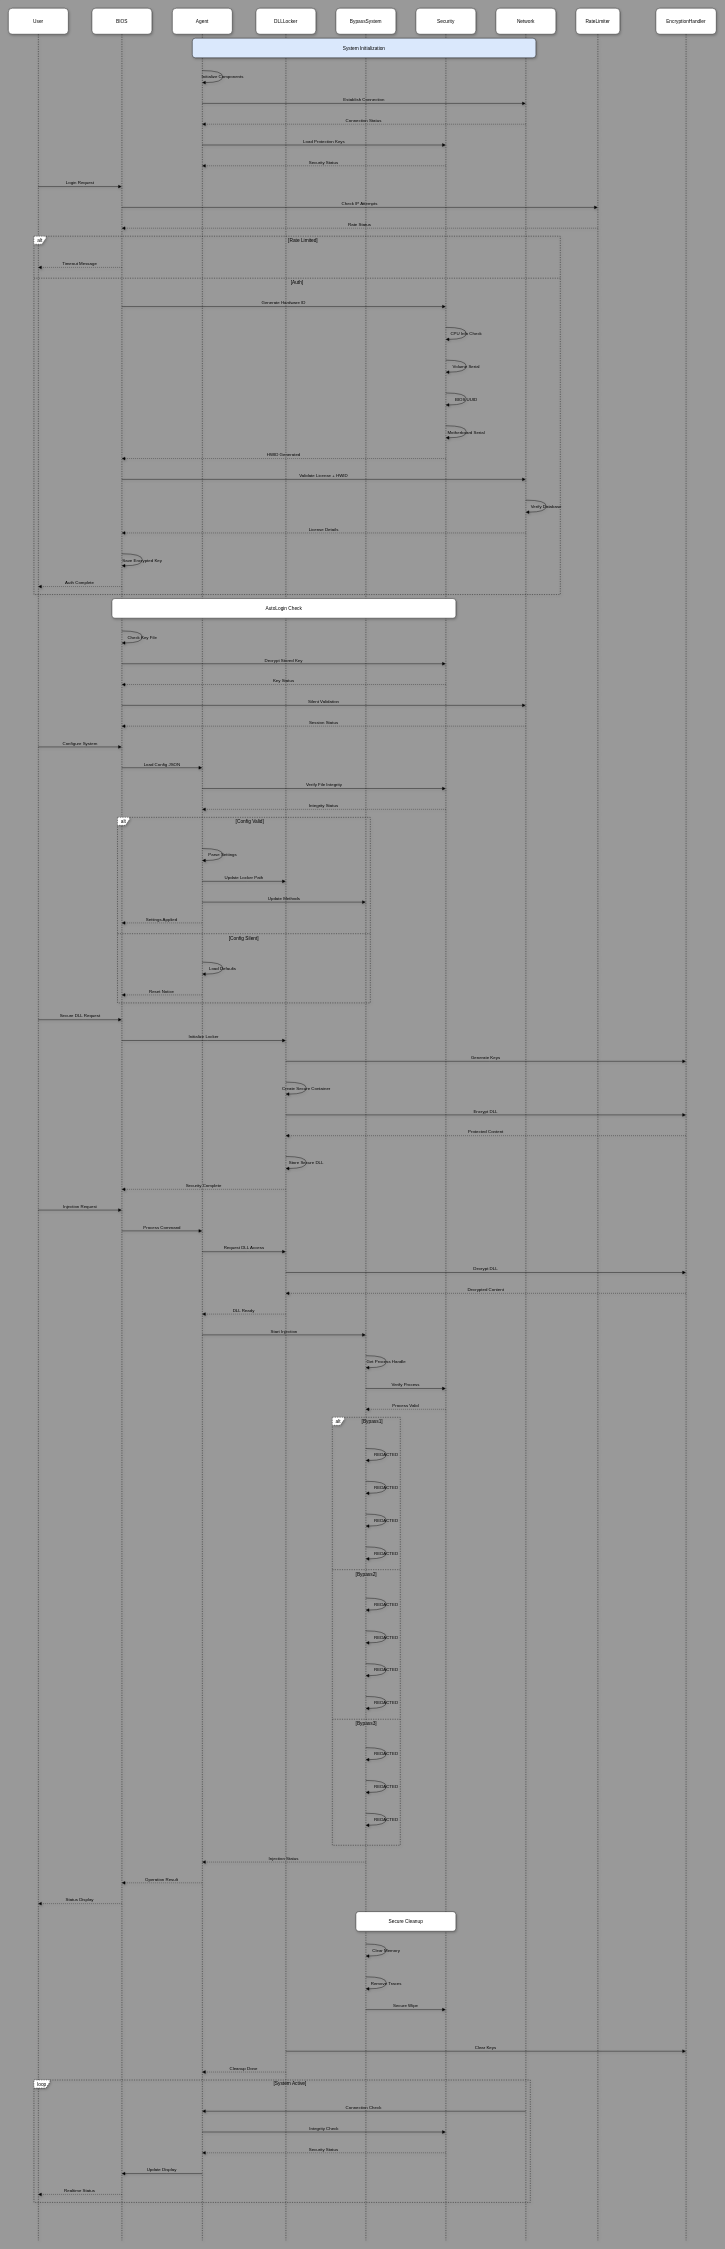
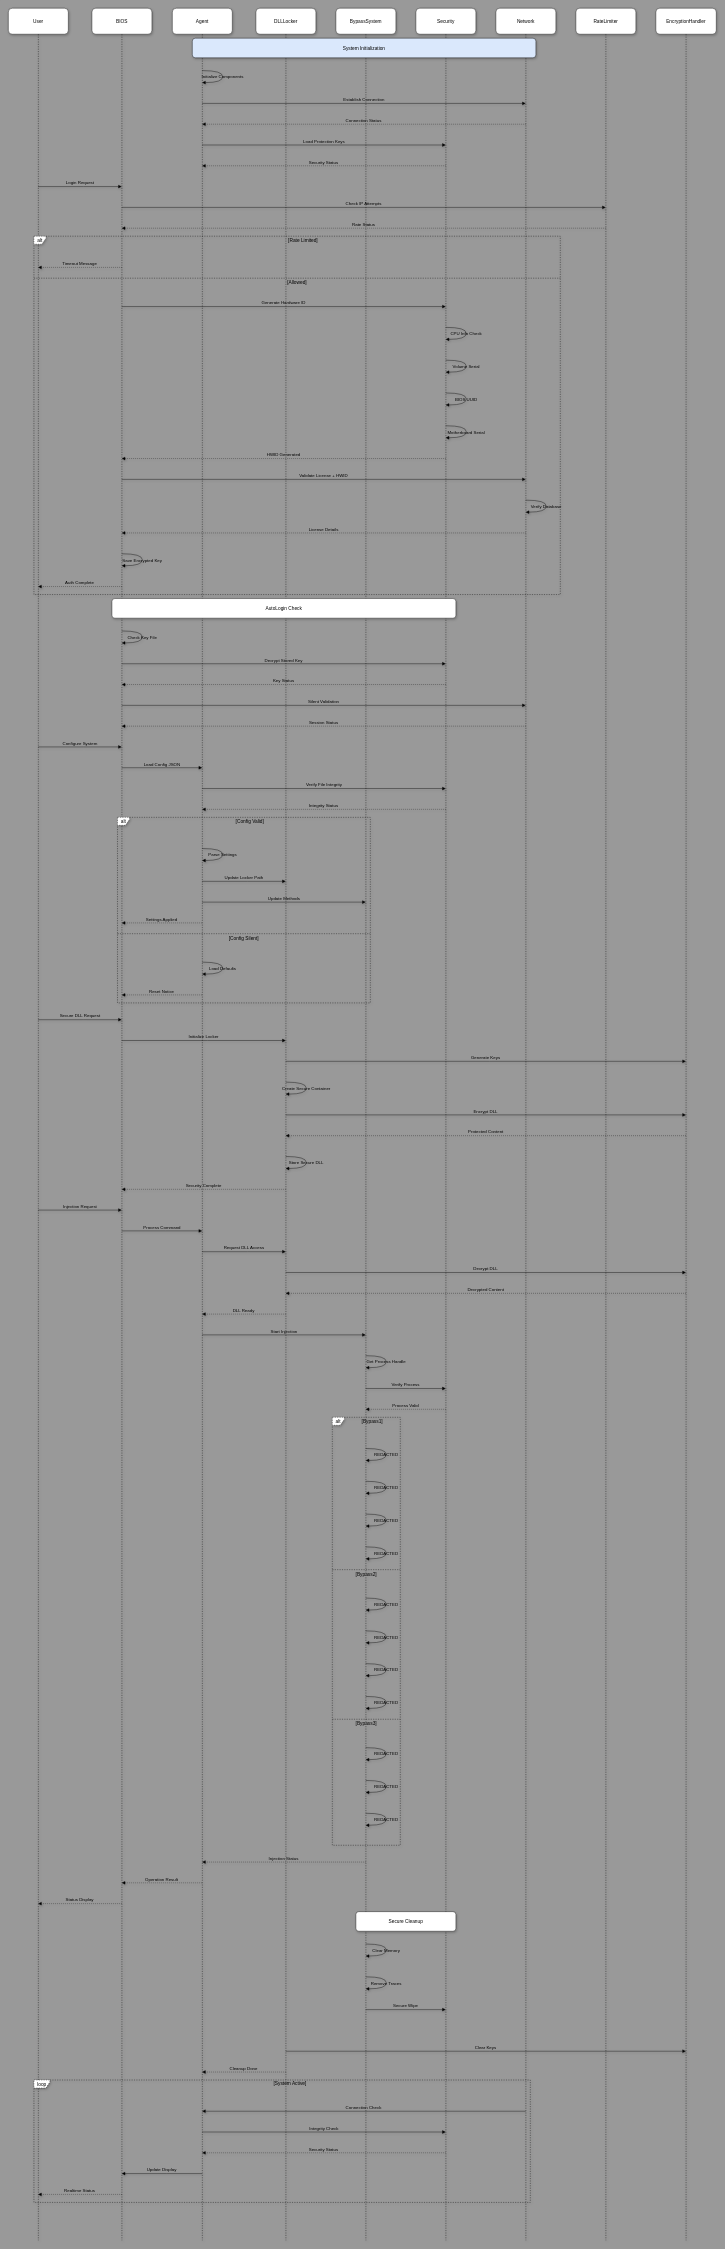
node "[Auth]": label "[Auth]" -> "[Allowed]"
node "RateLimiter": size 44x2232 -> 60x2232
